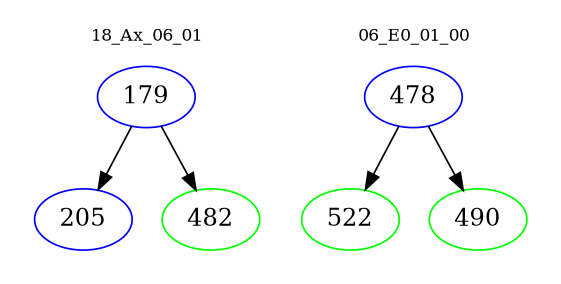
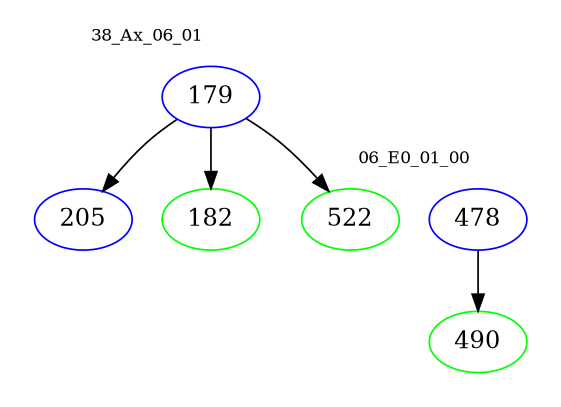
cluster "18_Ax_06_01": label "18_Ax_06_01" -> "38_Ax_06_01"
edge "478" -> "522": now "179" -> "522"
node "482": label "482" -> "182"
